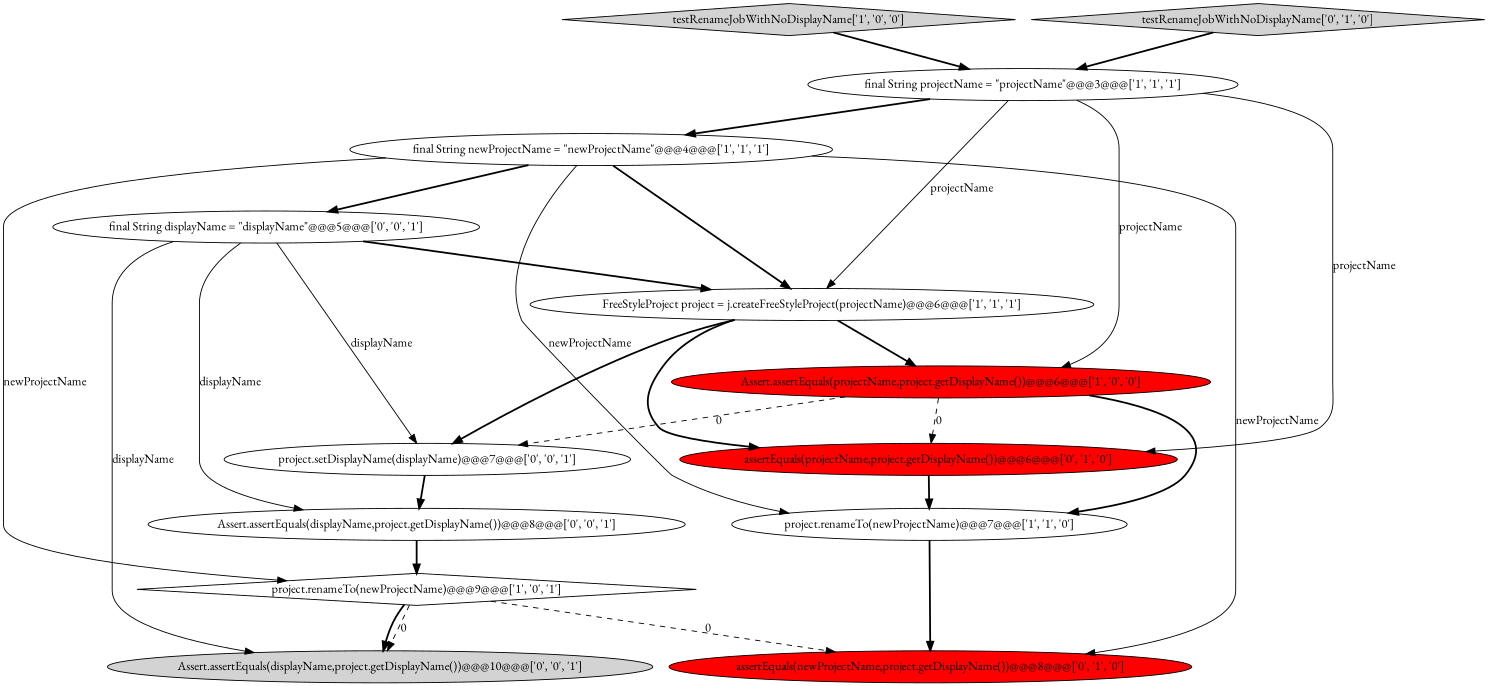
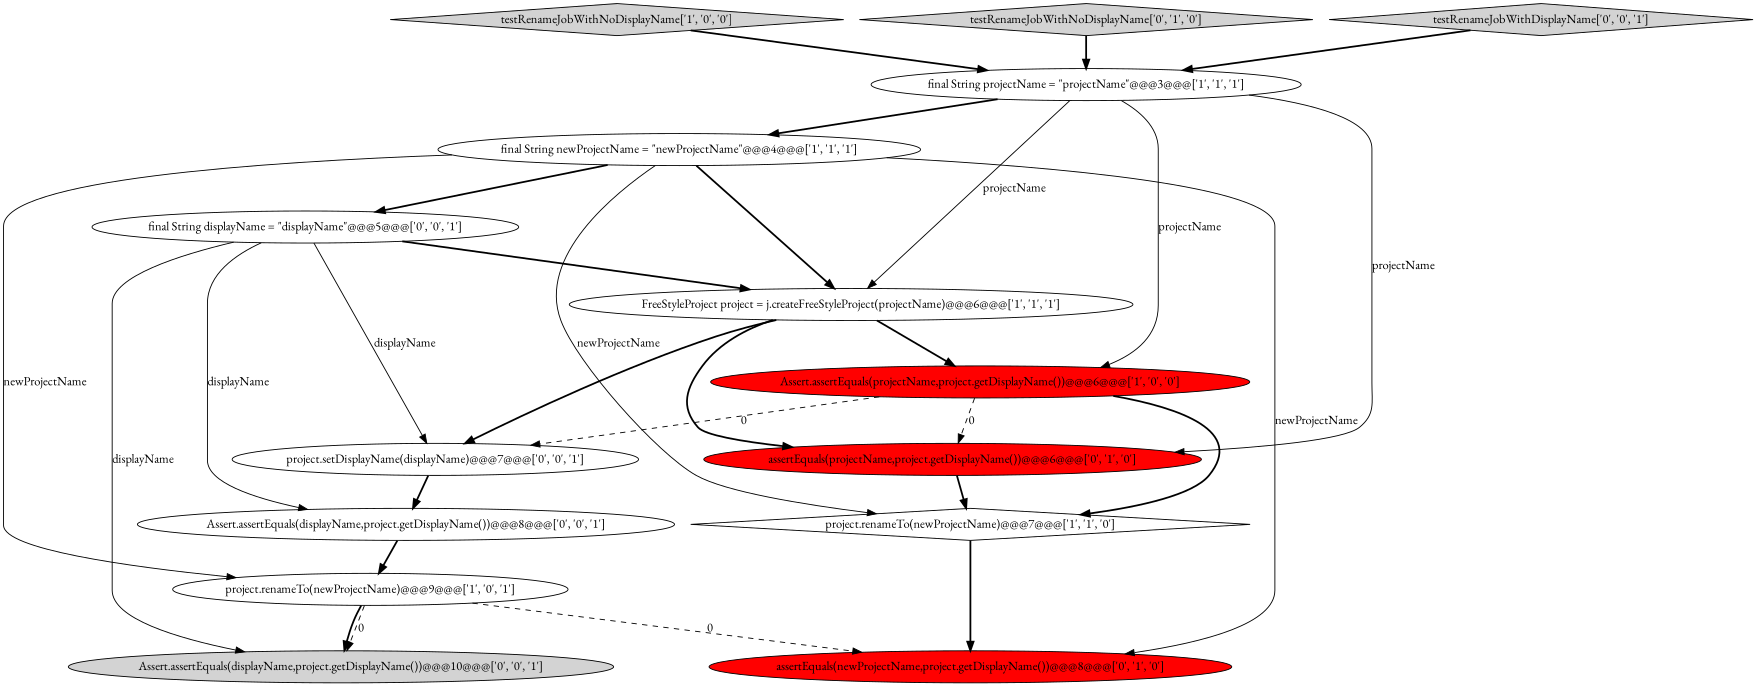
node "testRenameJobWithDisplayName['0', '0', '1']": added
node "project.renameTo(newProjectName)@@@7@@@['1', '1', '0']": shape ellipse -> diamond
node "project.renameTo(newProjectName)@@@9@@@['1', '0', '1']": shape diamond -> ellipse
